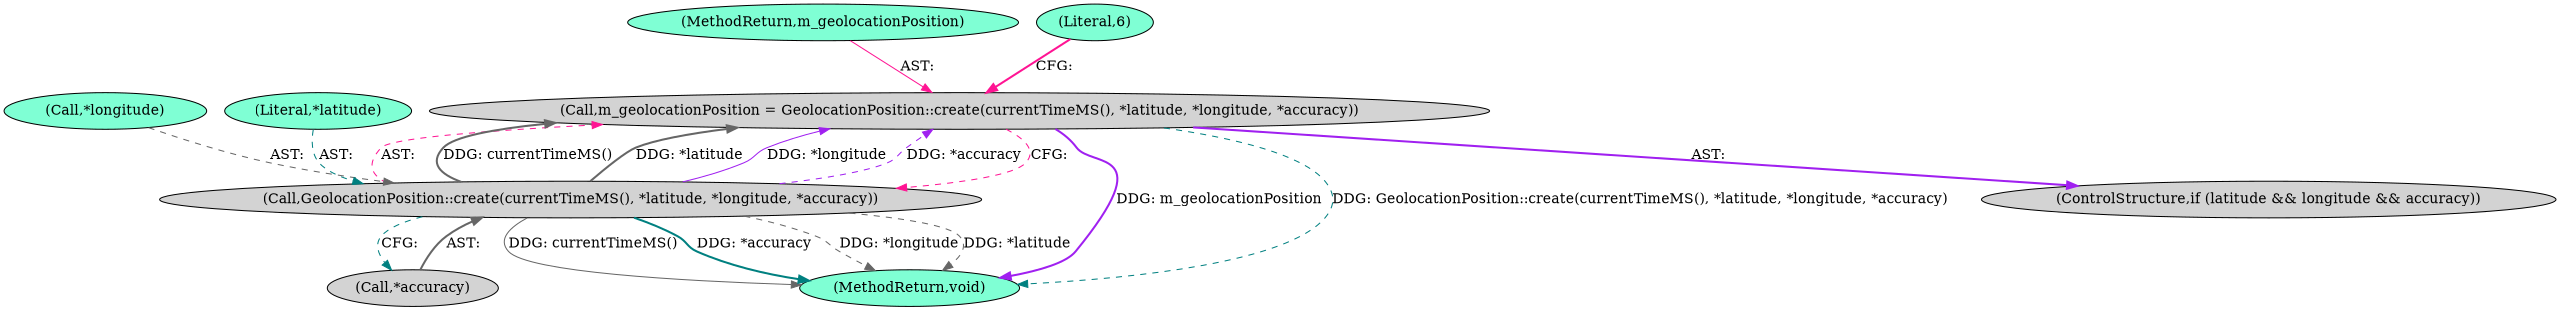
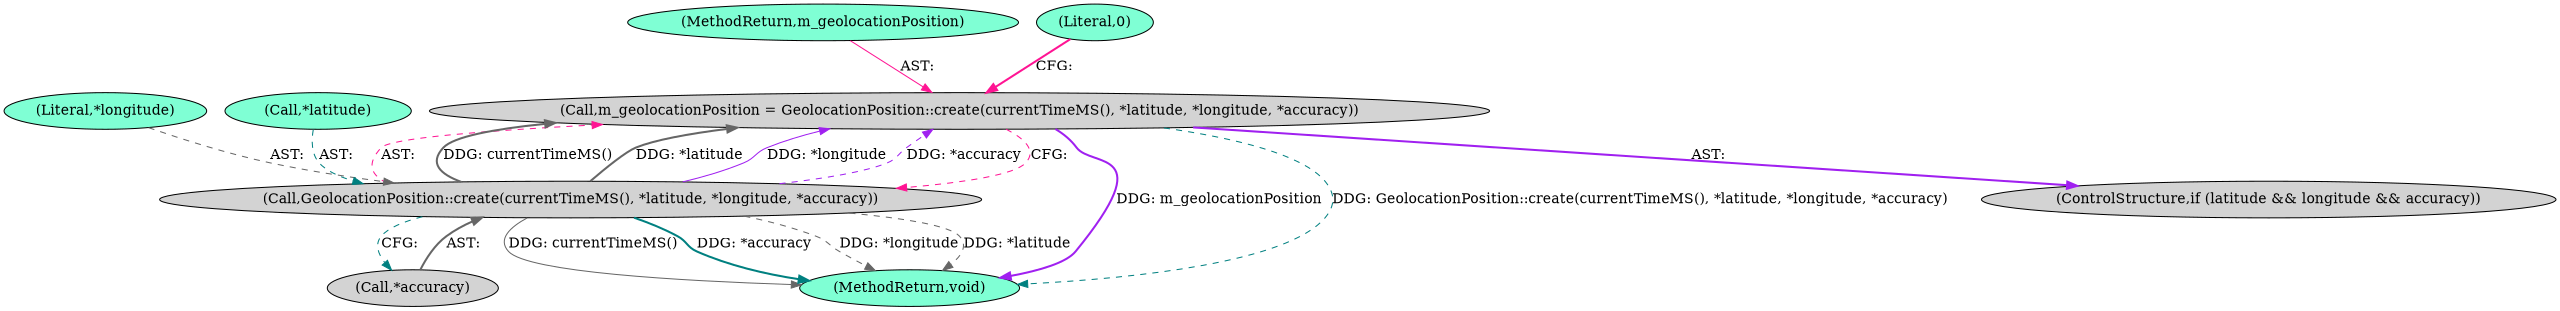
node "(Literal,6)": label "(Literal,6)" -> "(Literal,0)"
node "(Call,*longitude)": label "(Call,*longitude)" -> "(Literal,*longitude)"
node "(Literal,*latitude)": label "(Literal,*latitude)" -> "(Call,*latitude)"
